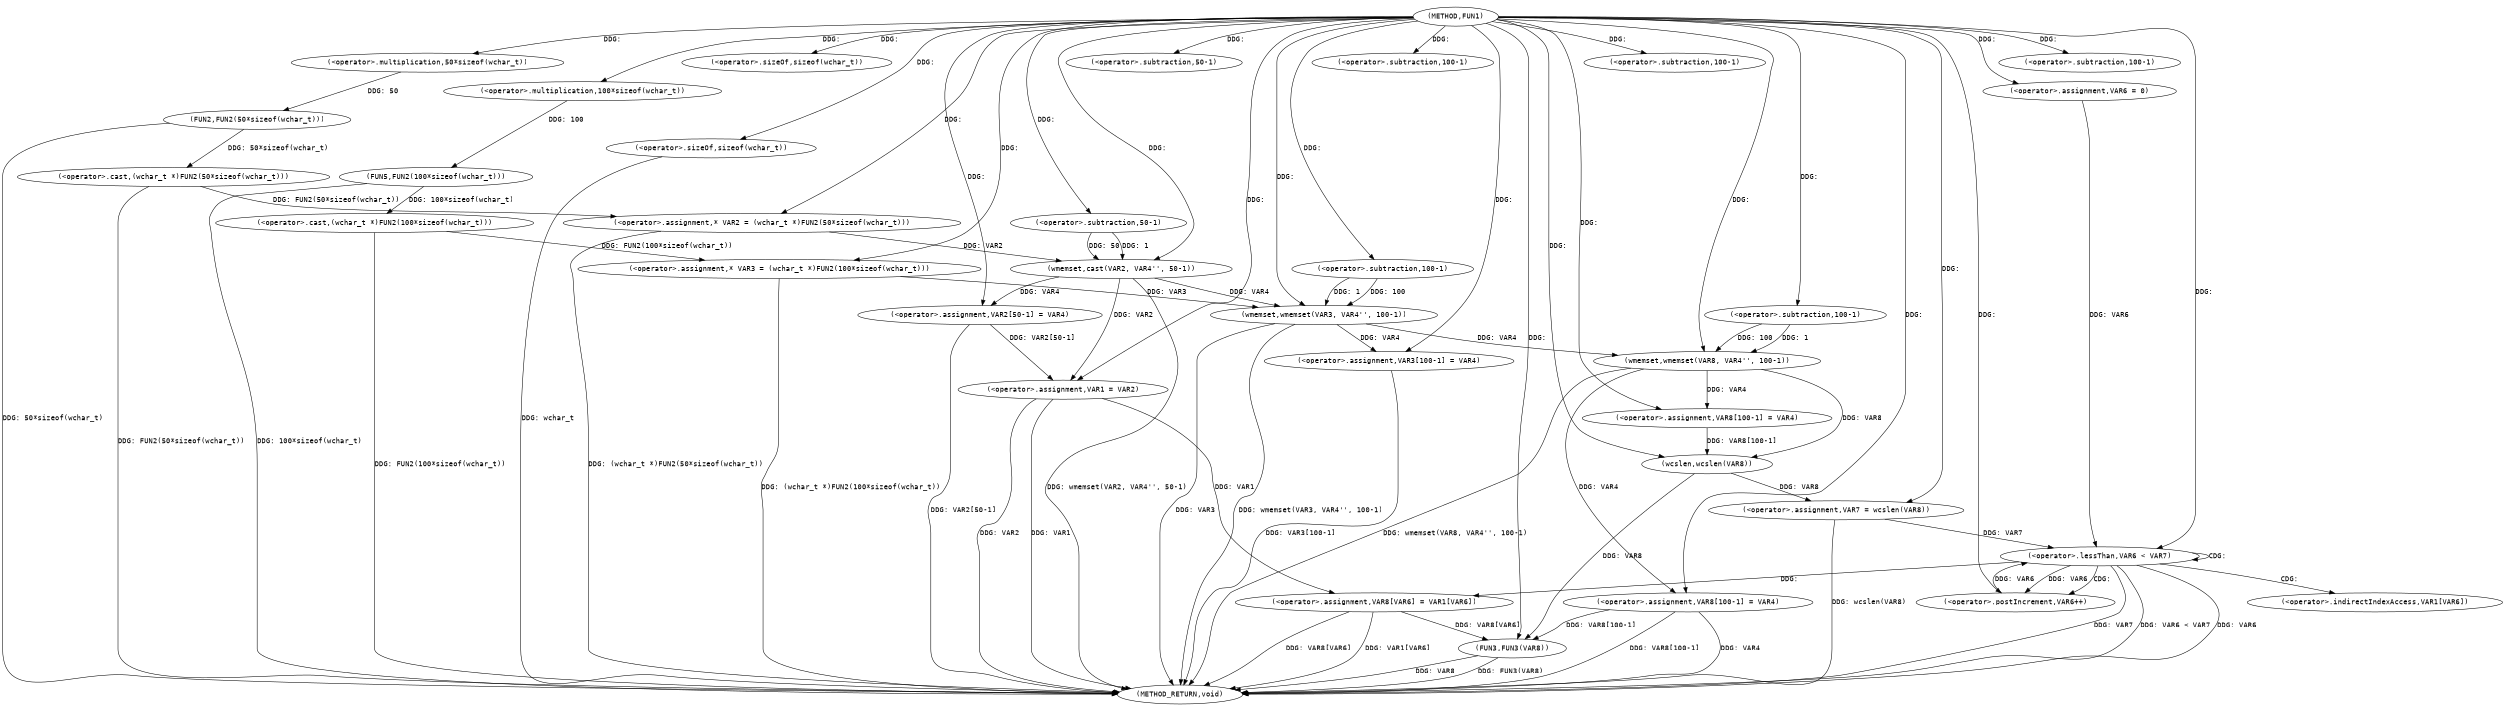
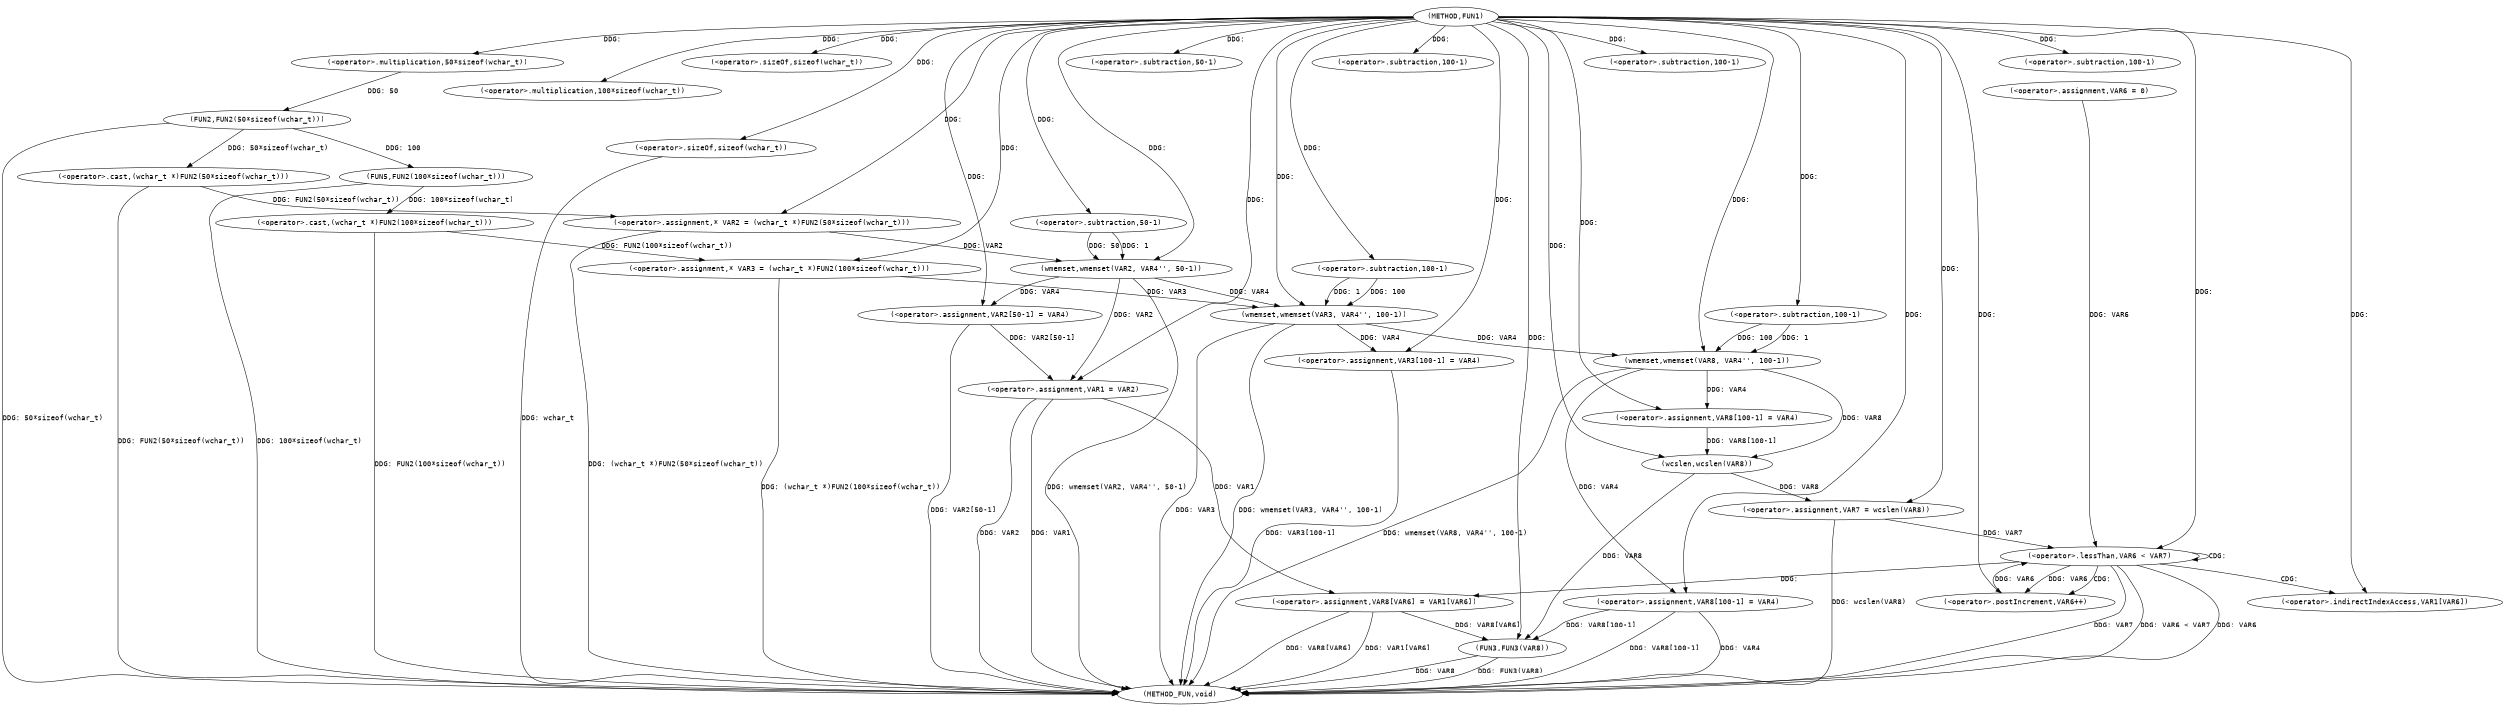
edge "(METHOD,FUN1)" -> "(<operator>.assignment,VAR6 = 0)": now "(METHOD,FUN1)" -> "(<operator>.indirectIndexAccess,VAR1[VAR6])"
edge "(<operator>.multiplication,100*sizeof(wchar_t))" -> "(FUN5,FUN2(100*sizeof(wchar_t)))": now "(FUN2,FUN2(50*sizeof(wchar_t)))" -> "(FUN5,FUN2(100*sizeof(wchar_t)))"
node "(wmemset,cast(VAR2, VAR4'', 50-1))": label "(wmemset,cast(VAR2, VAR4'', 50-1))" -> "(wmemset,wmemset(VAR2, VAR4'', 50-1))"
node "(METHOD_RETURN,void)": label "(METHOD_RETURN,void)" -> "(METHOD_FUN,void)"
